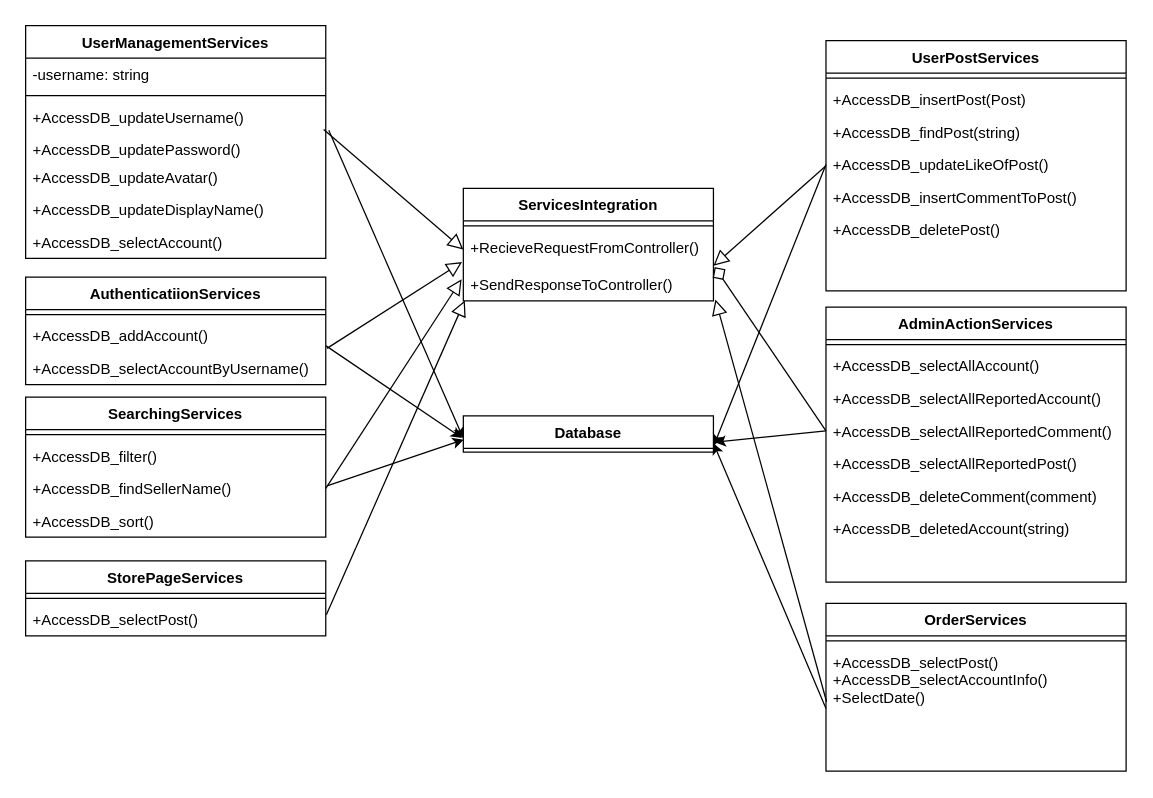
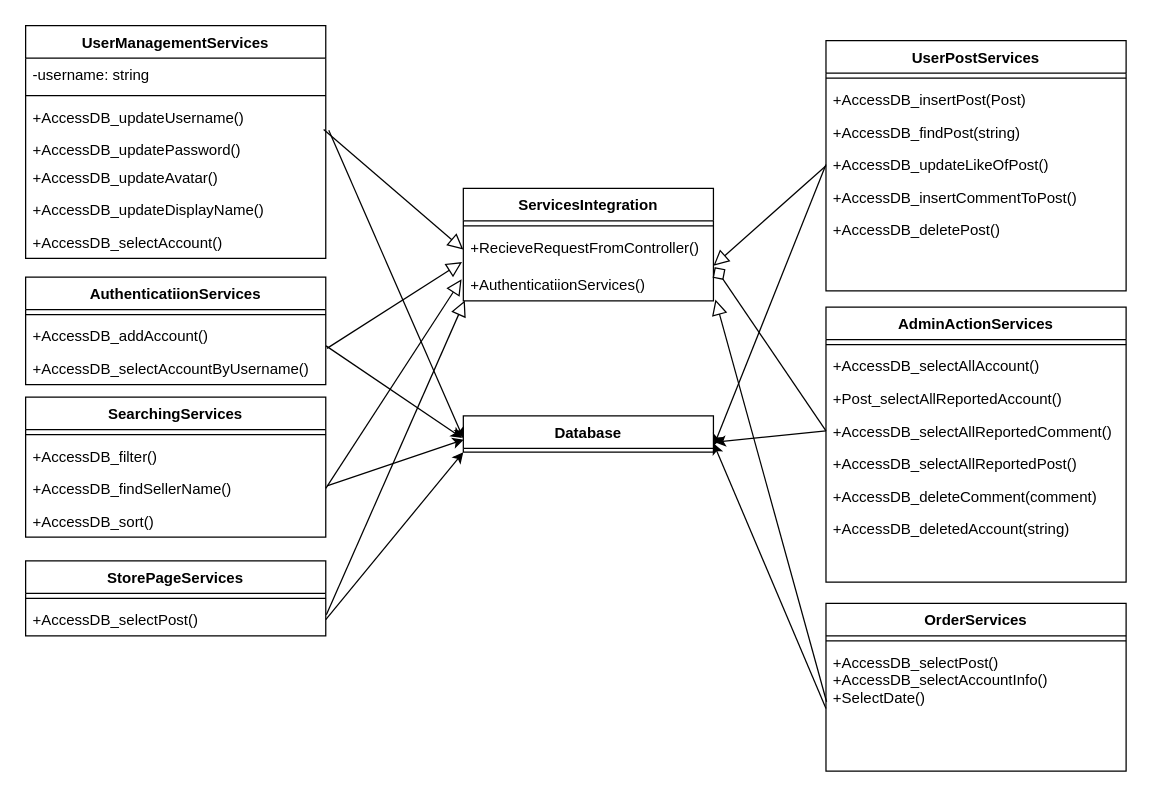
node "+SendResponseToController()": label "+SendResponseToController()" -> "+AuthenticatiionServices()"
node "+AccessDB_selectAllReportedAccount()": label "+AccessDB_selectAllReportedAccount()" -> "+Post_selectAllReportedAccount()"
edge "+AccessDB_selectPost()" -> "Database": added
